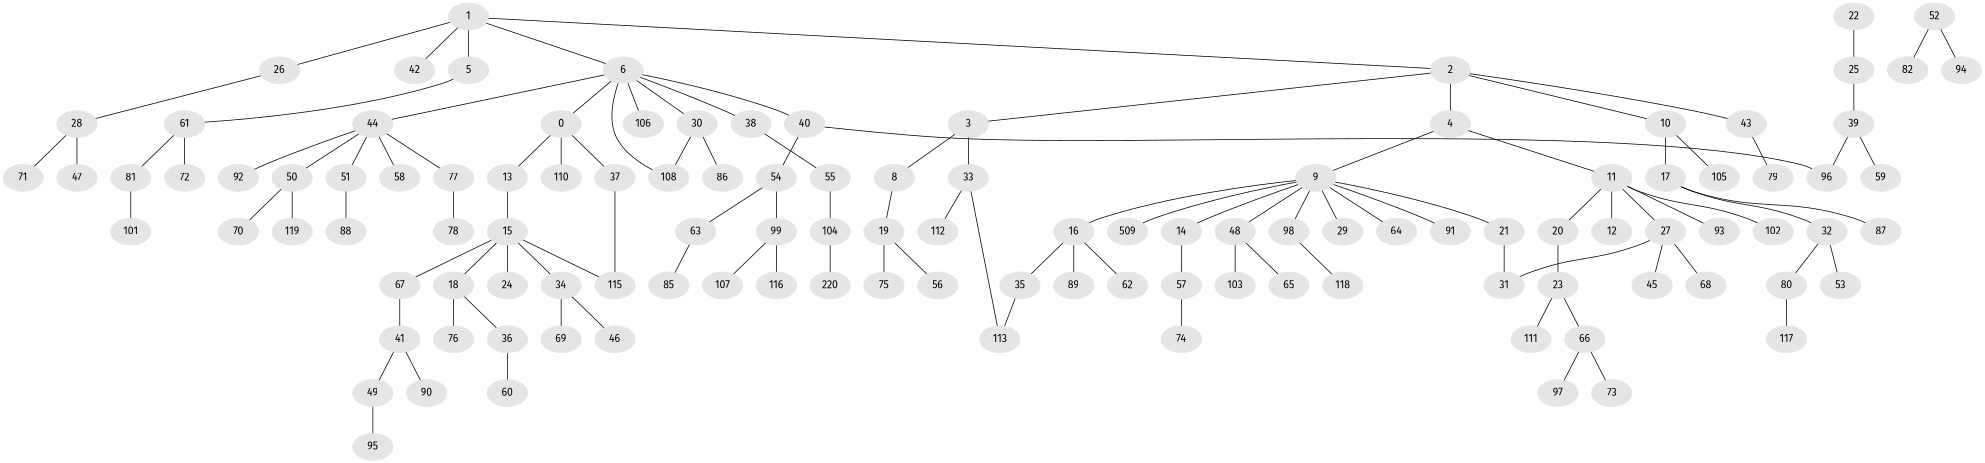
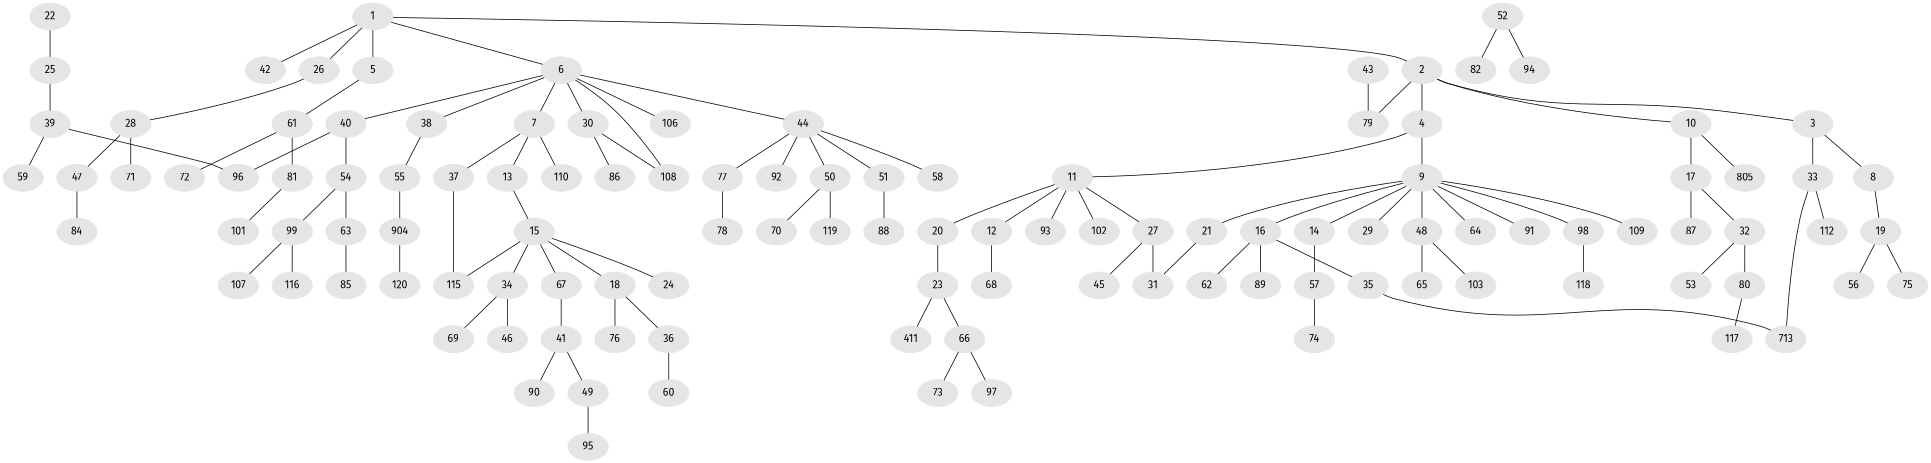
edge "2" -- "43": now "2" -- "79"
node "0": label "0" -> "7"
node "105": label "105" -> "805"
node "84": added
node "104": label "104" -> "904"
node "509": label "509" -> "109"
edge "27" -- "68": now "12" -- "68"
node "220": label "220" -> "120"
node "113": label "113" -> "713"
node "111": label "111" -> "411"
